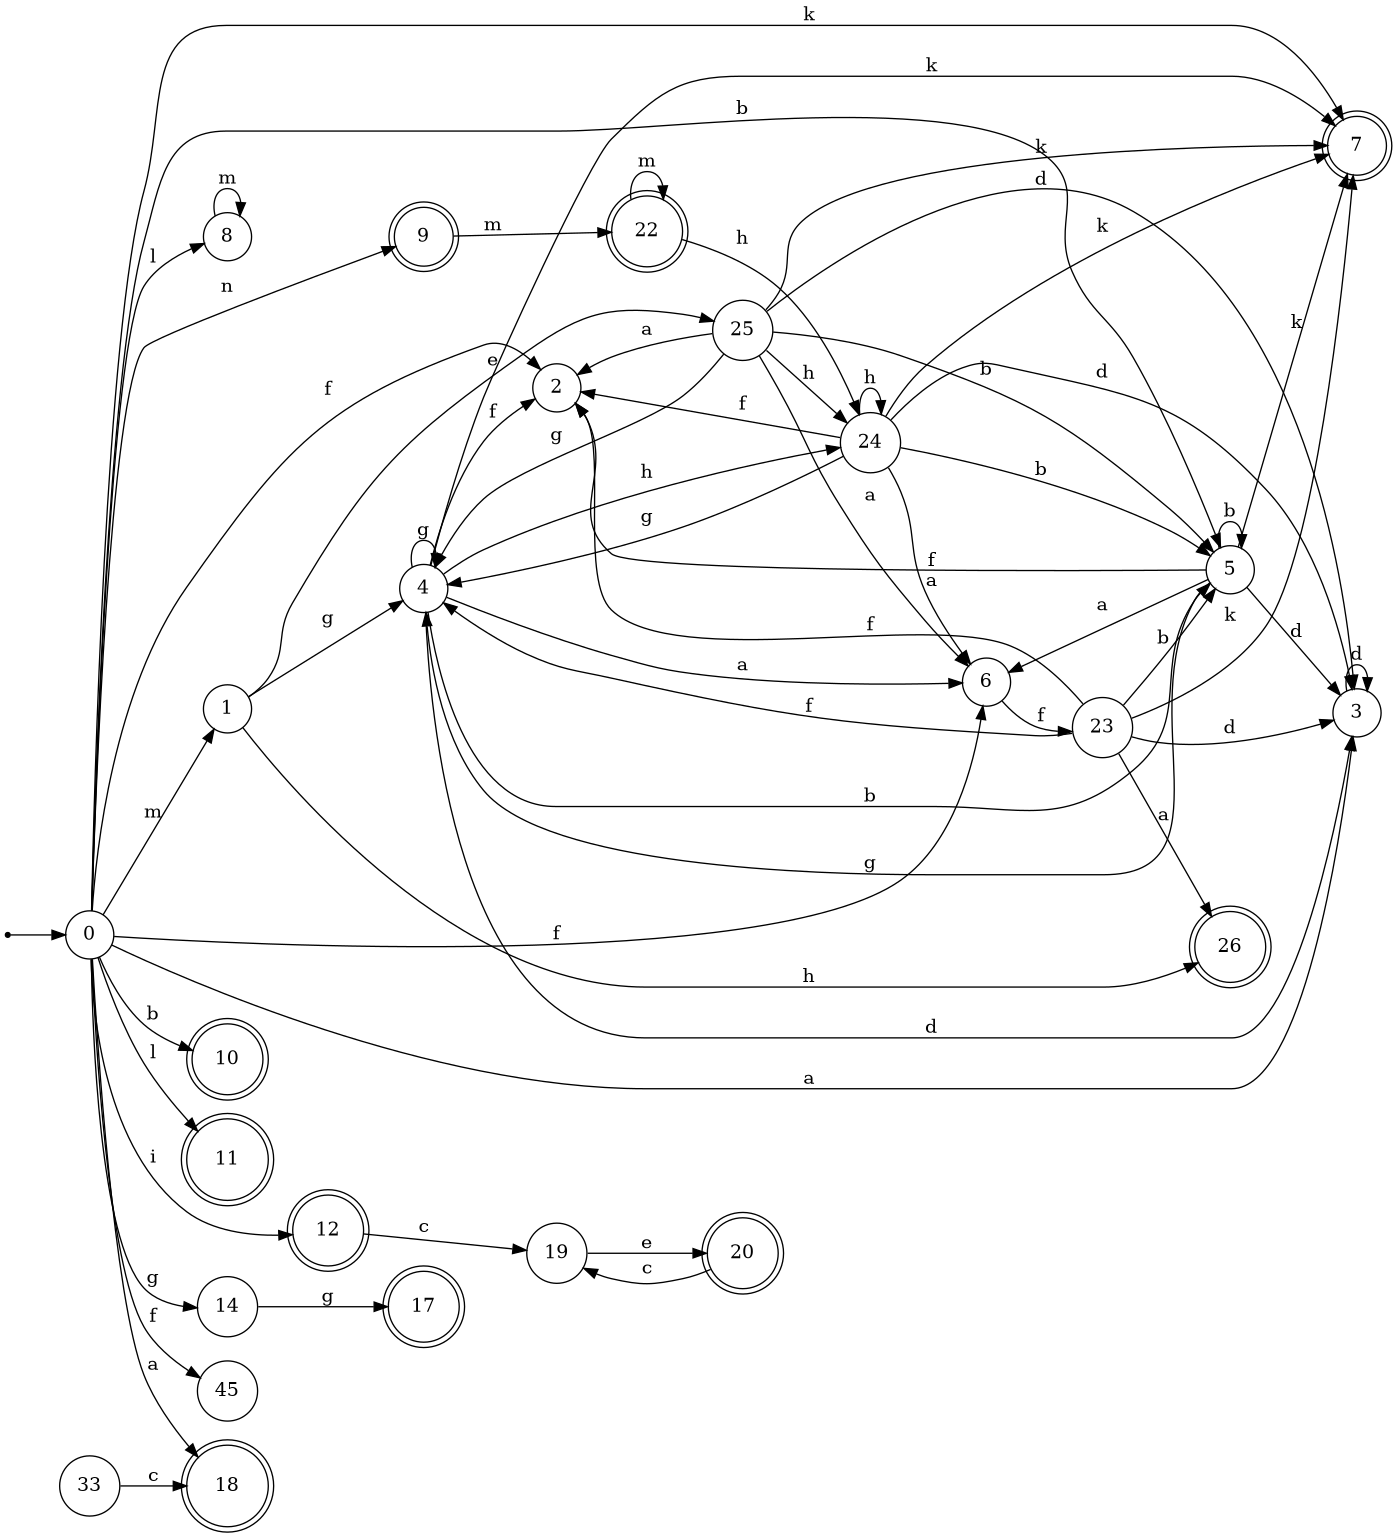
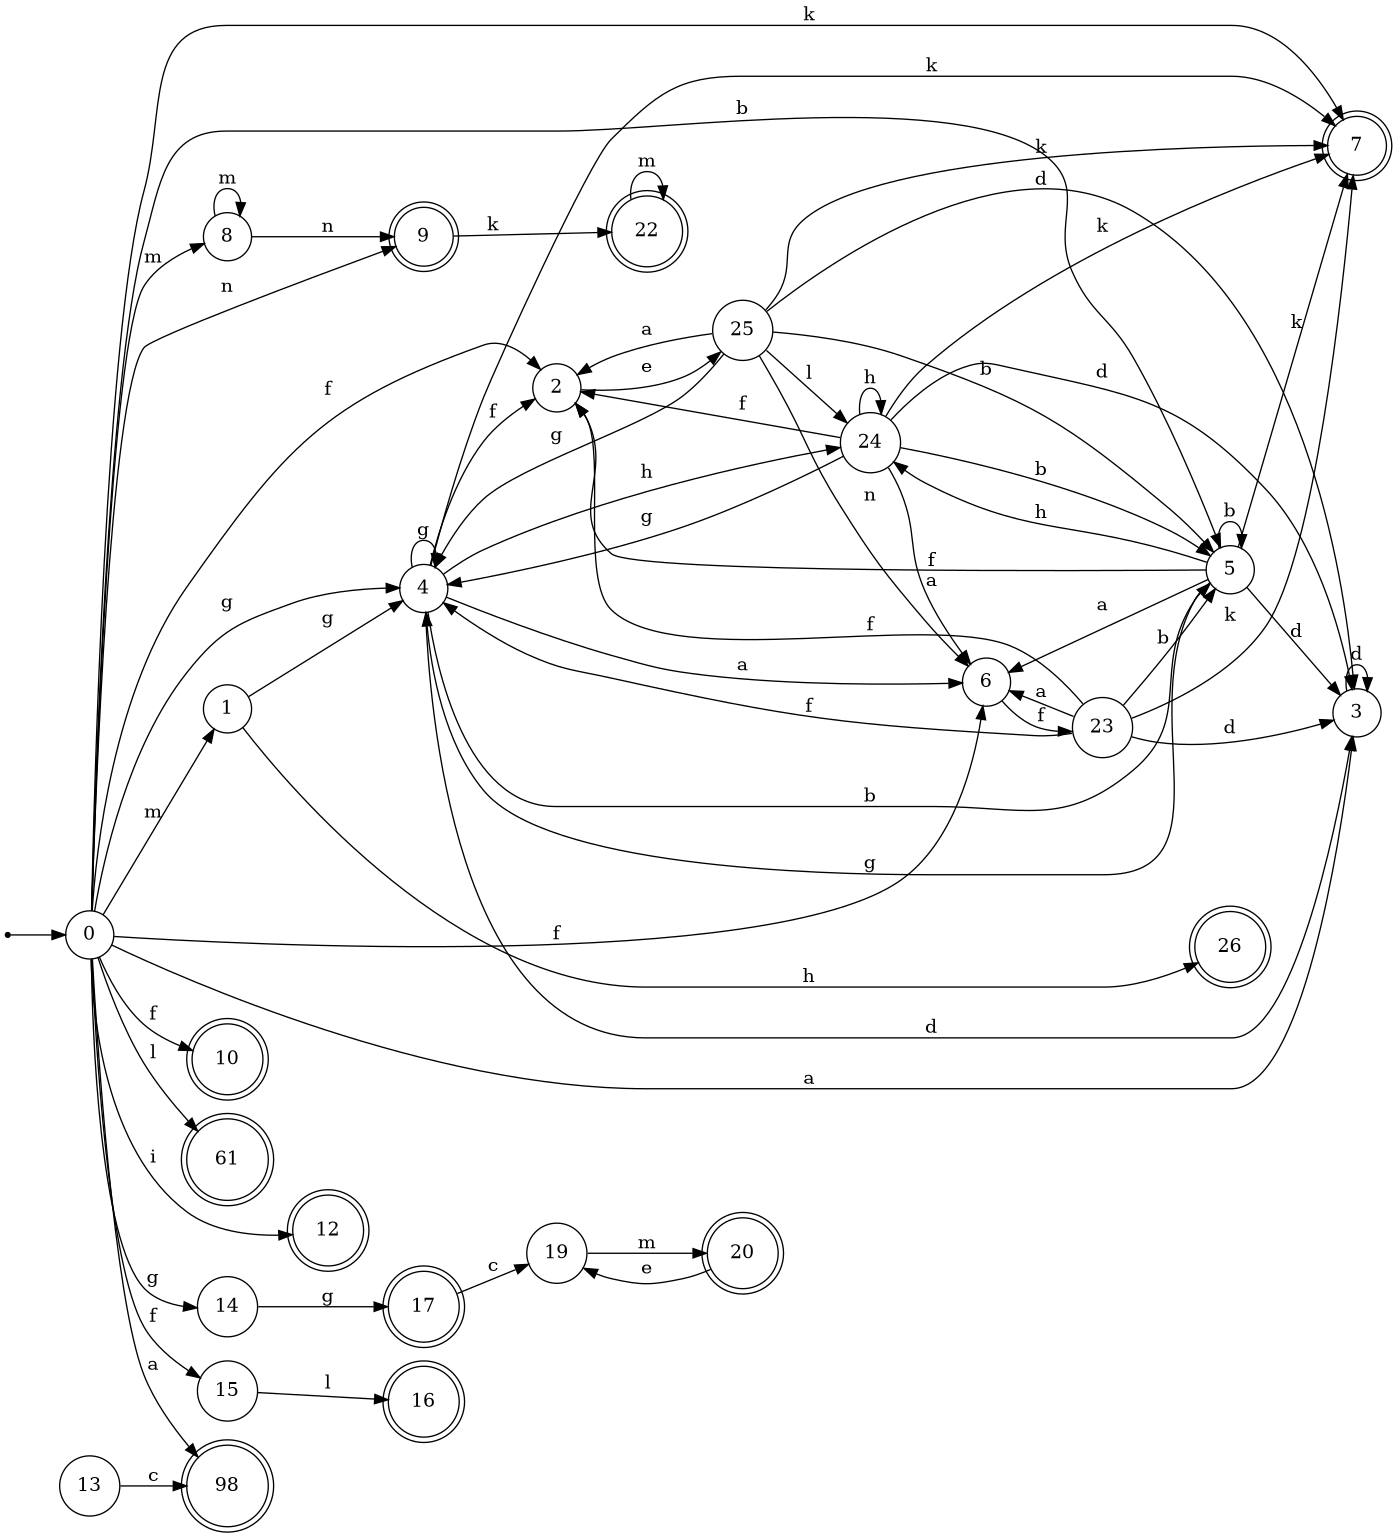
edge "9" -> "22": label "m" -> "k"
edge "8" -> "9": added, label "n"
edge "0" -> "8": label "l" -> "m"
edge "22" -> "24": now "5" -> "24"
edge "25" -> "24": label "h" -> "l"
edge "1" -> "25": now "2" -> "25"
edge "25" -> "6": label "a" -> "n"
edge "0" -> "4": added, label "g"
edge "23" -> "26": now "23" -> "6"
edge "0" -> "10": label "b" -> "f"
node "11": label "11" -> "61"
edge "12" -> "19": now "17" -> "19"
edge "19" -> "20": label "e" -> "m"
edge "20" -> "19": label "c" -> "e"
node "45": label "45" -> "15"
node "16": added
node "33": label "33" -> "13"
node "18": label "18" -> "98"
